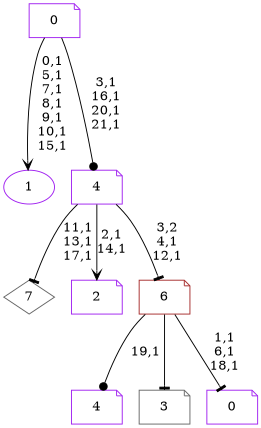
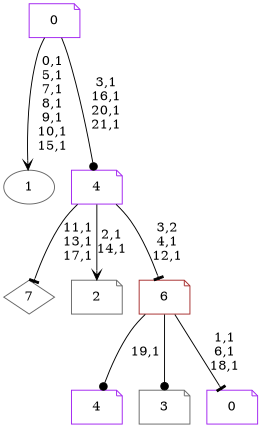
node "1": color purple -> gray40
node "2": color purple -> gray40
edge "6" -> "3": arrowhead tee -> dot
